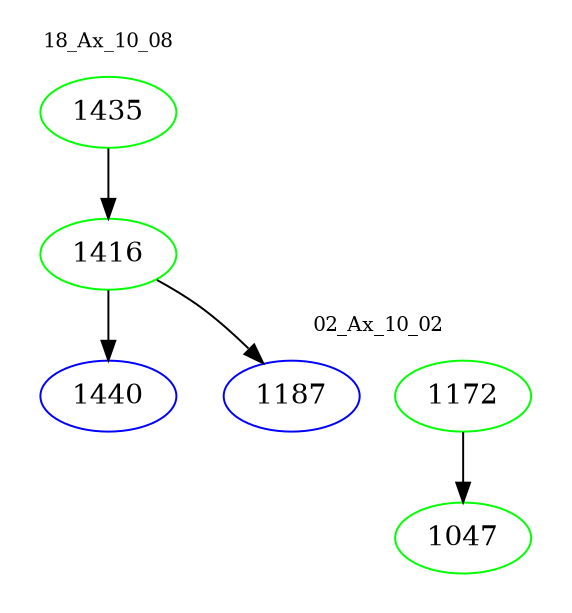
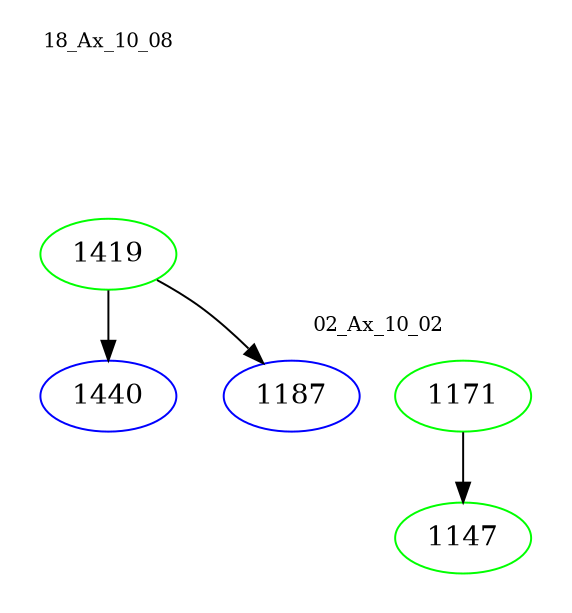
node "1435": removed
node "1416": label "1416" -> "1419"
node "1172": label "1172" -> "1171"
node "1047": label "1047" -> "1147"
